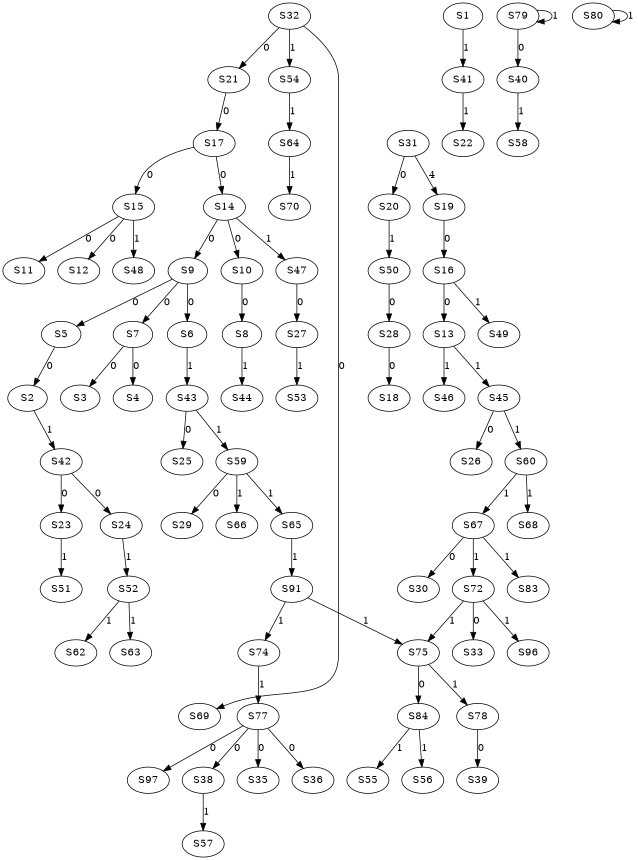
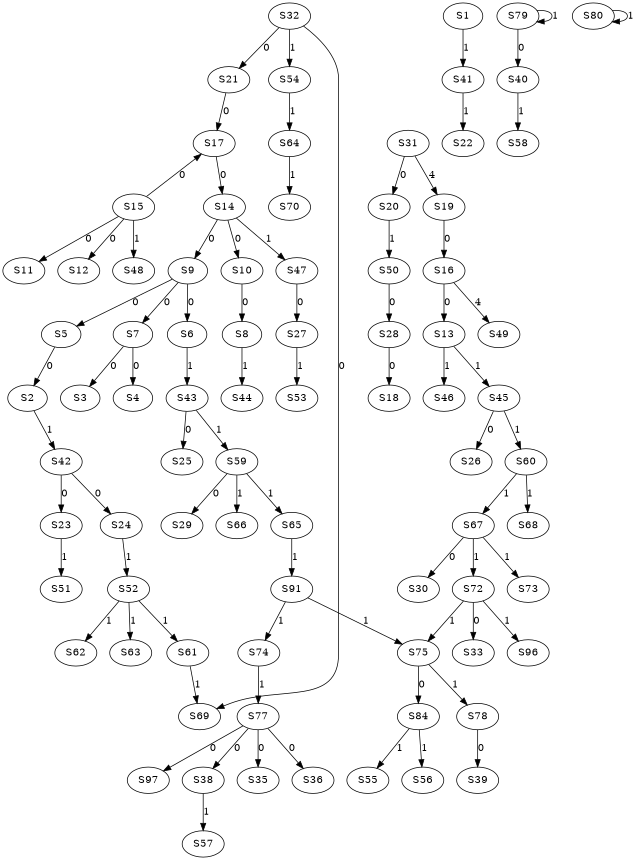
edge "S17" -> "S15": reversed
edge "S16" -> "S49": label "1" -> "4"
node "S83": label "S83" -> "S73"
node "S61": added
